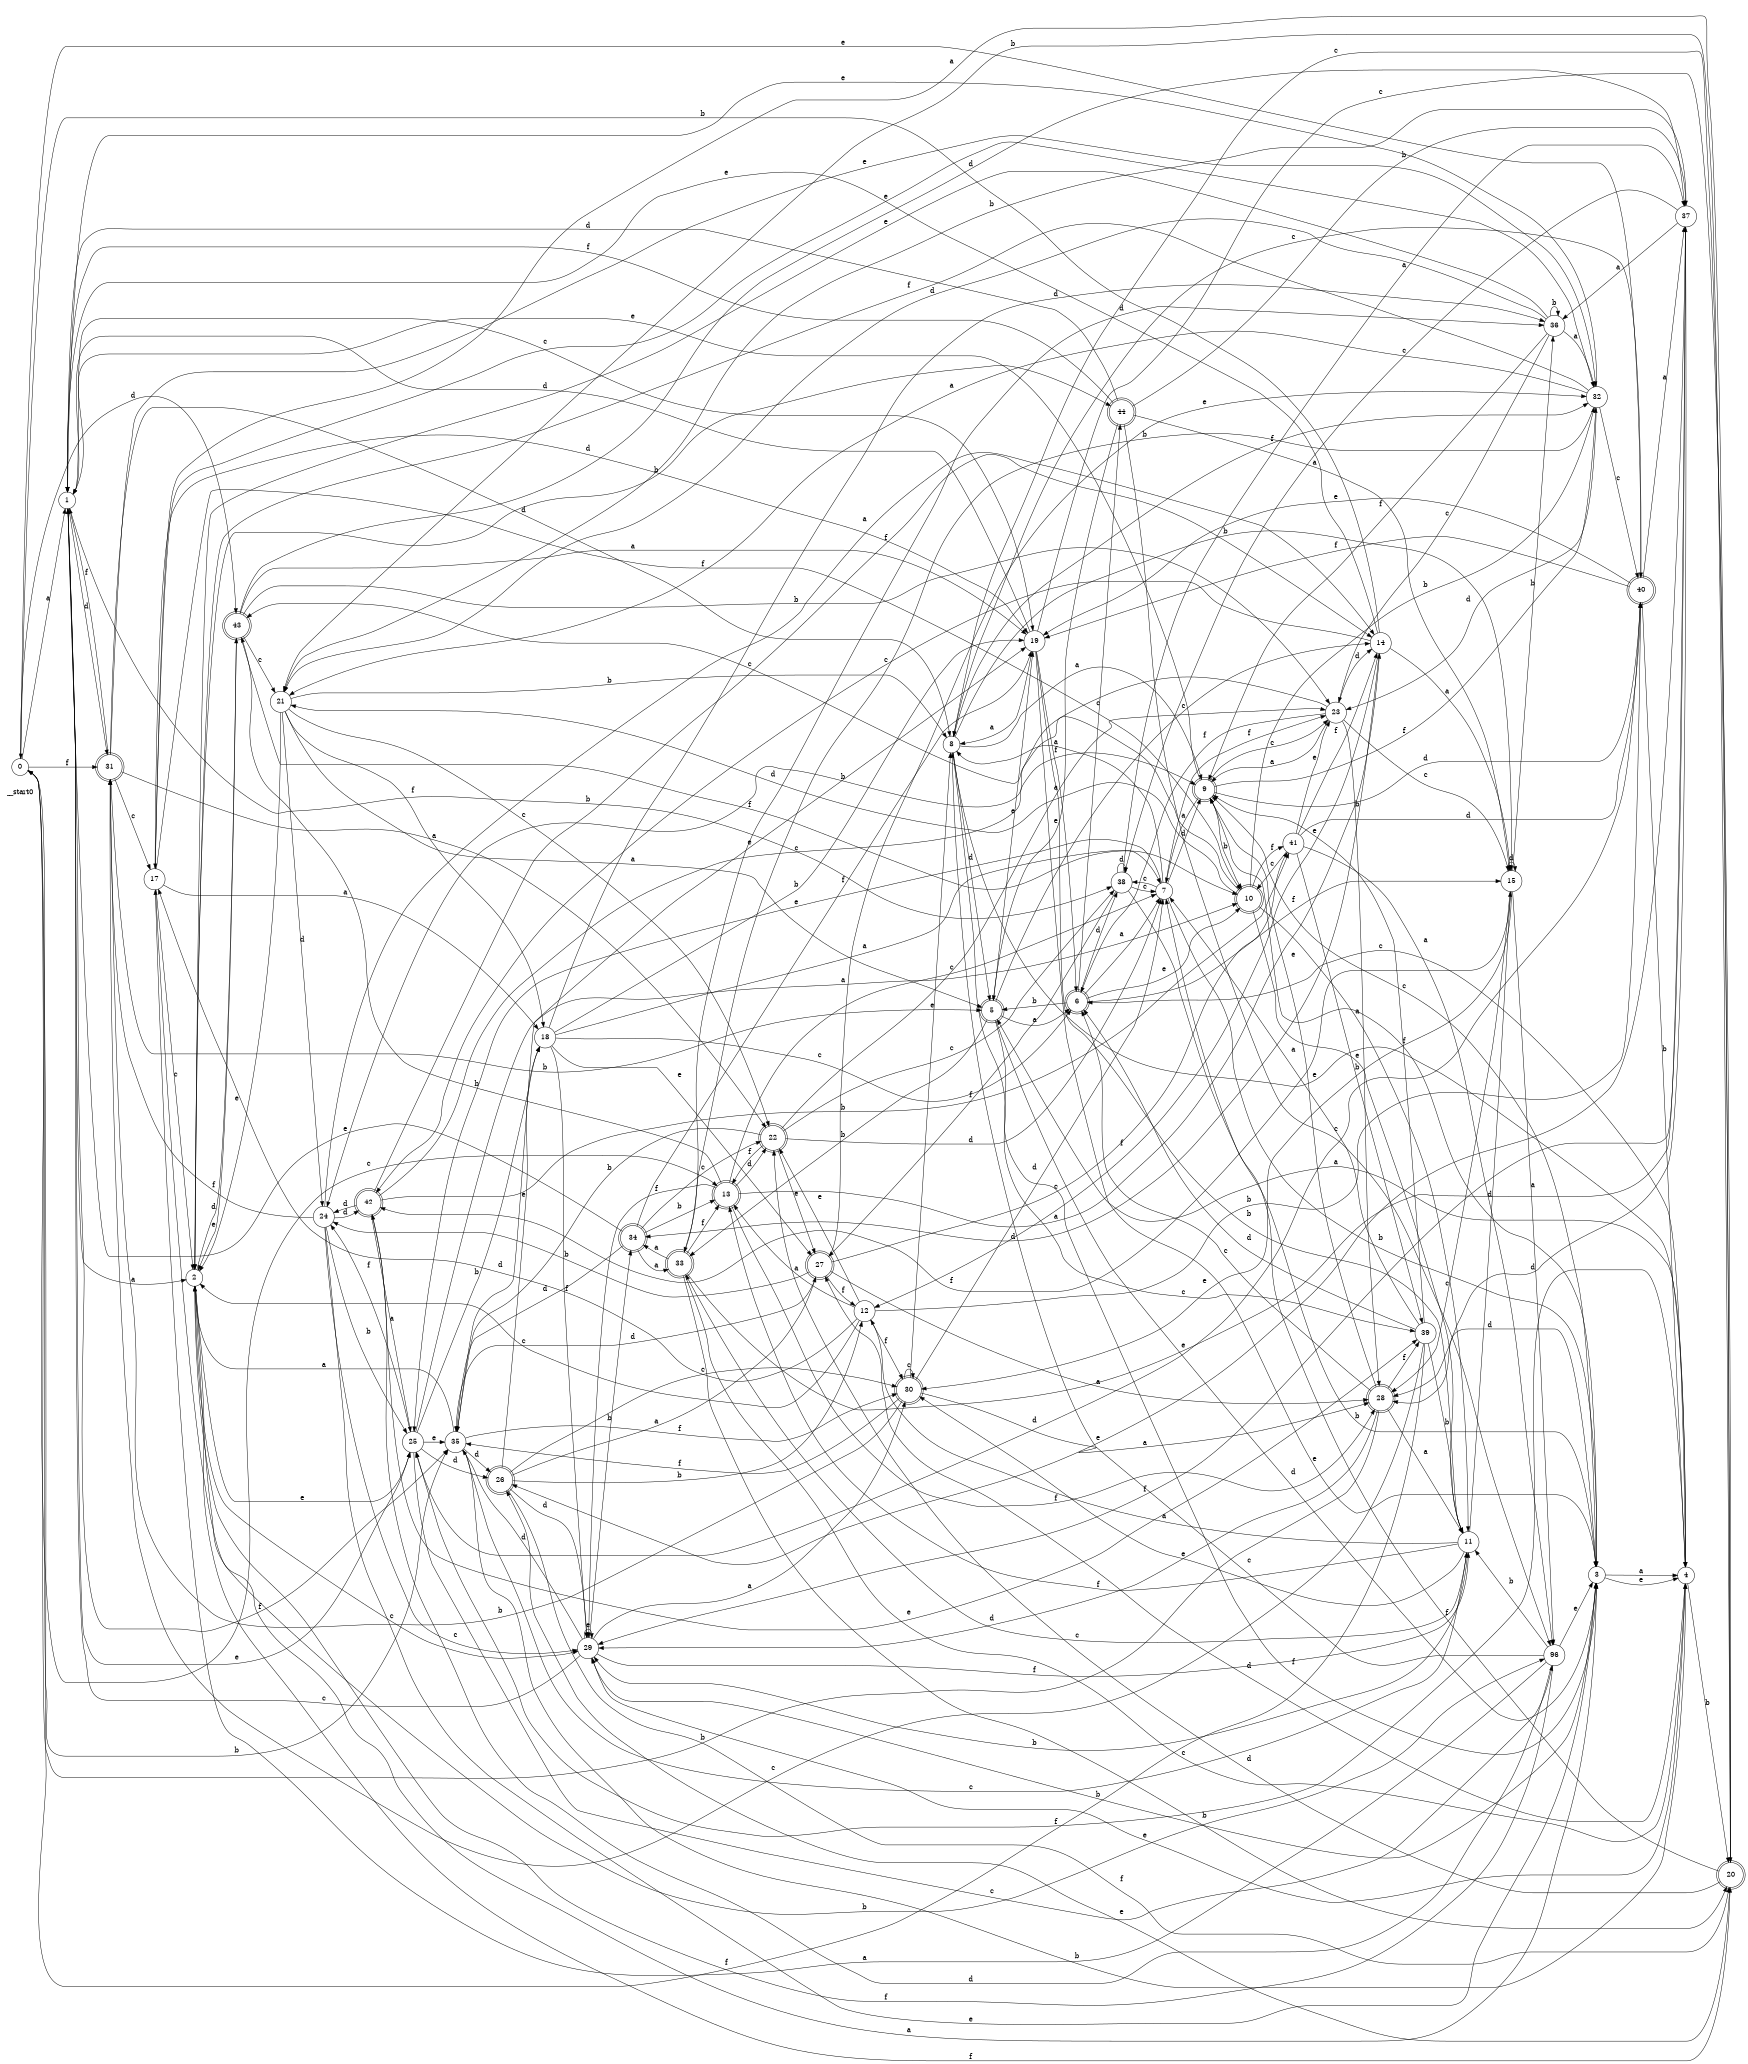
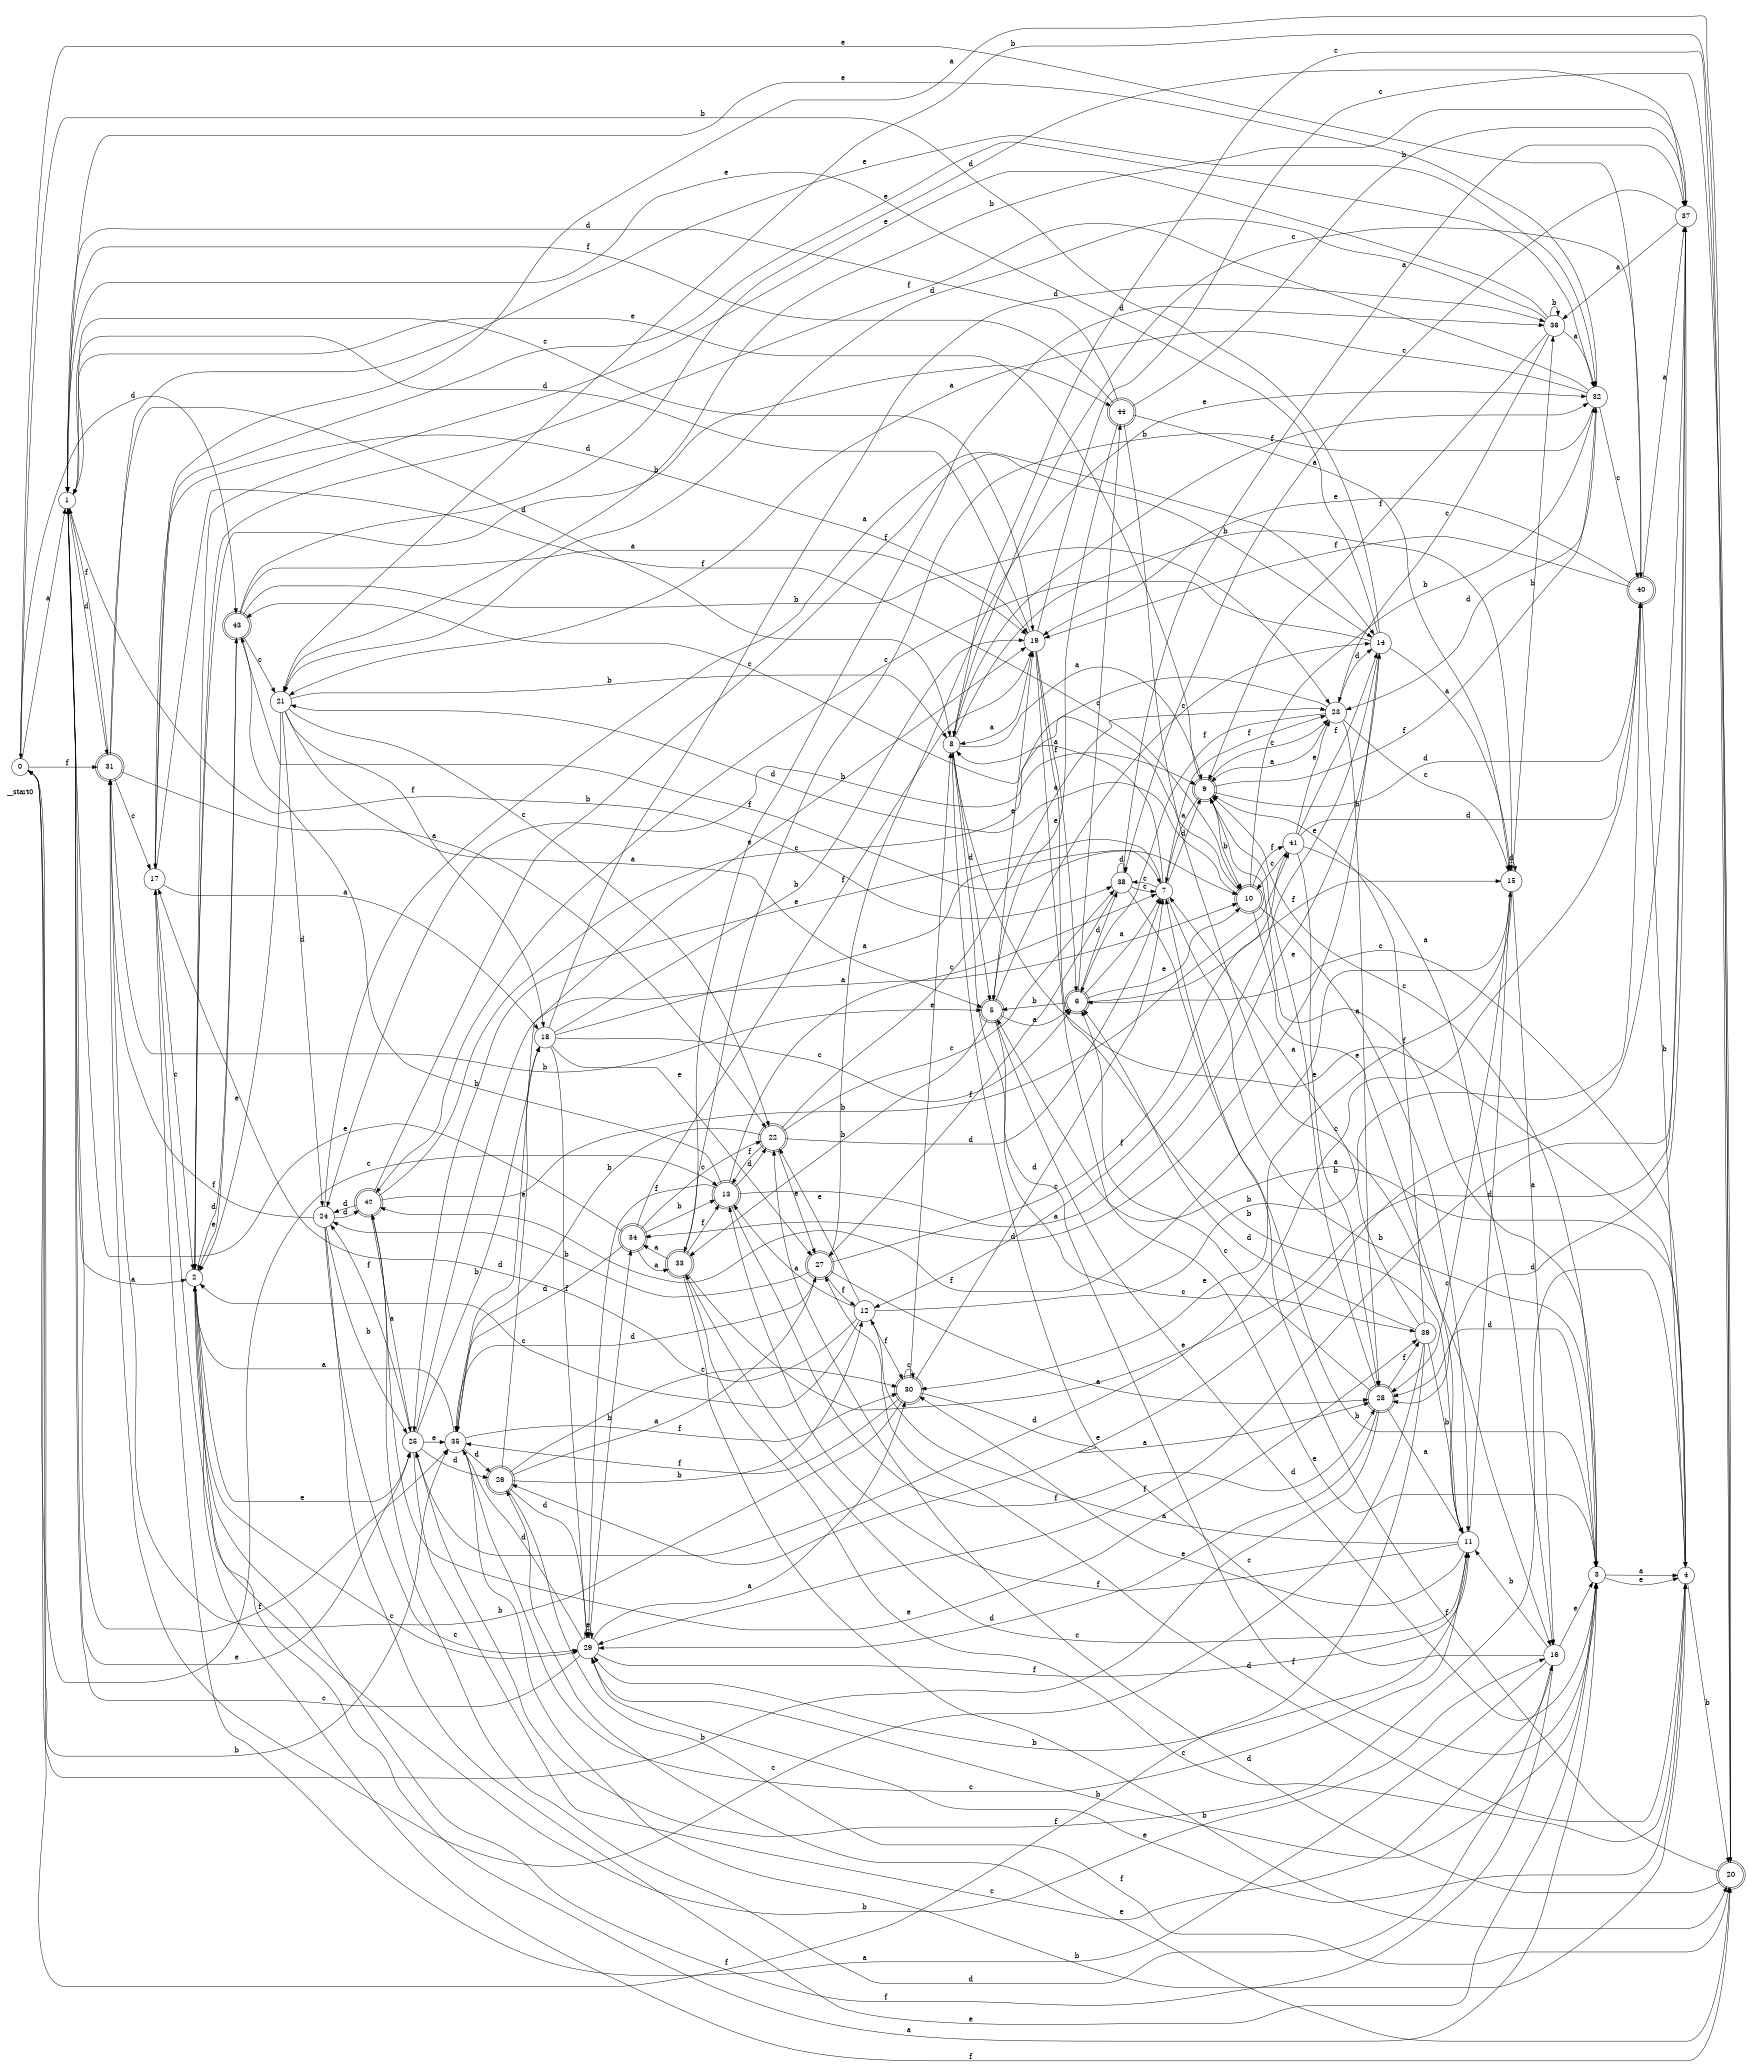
edge "41" -> "39": now "41" -> "28"
node "96": label "96" -> "16"
